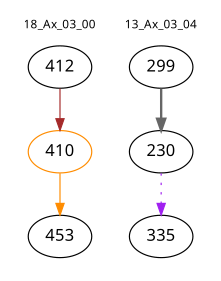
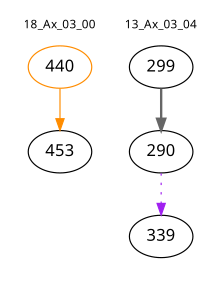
node "412": removed
node "410": label "410" -> "440"
node "230": label "230" -> "290"
node "335": label "335" -> "339"
